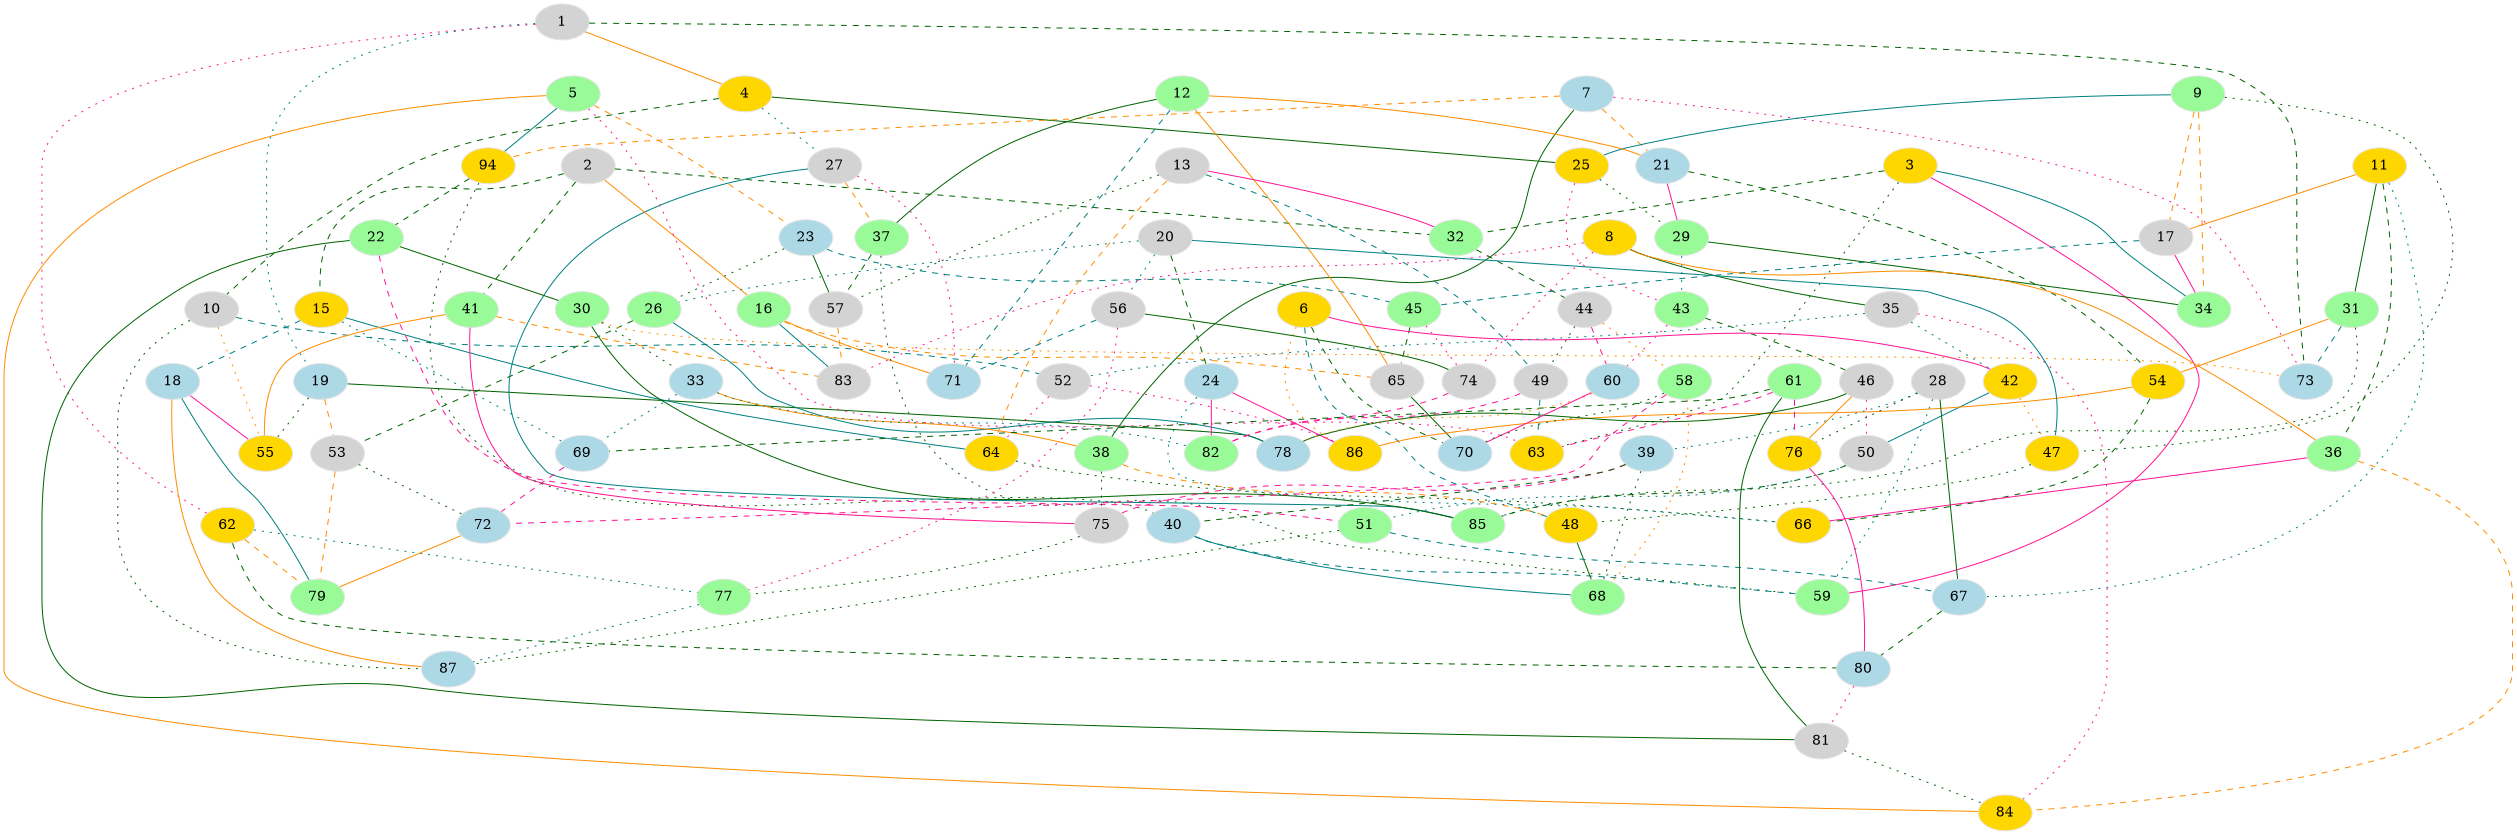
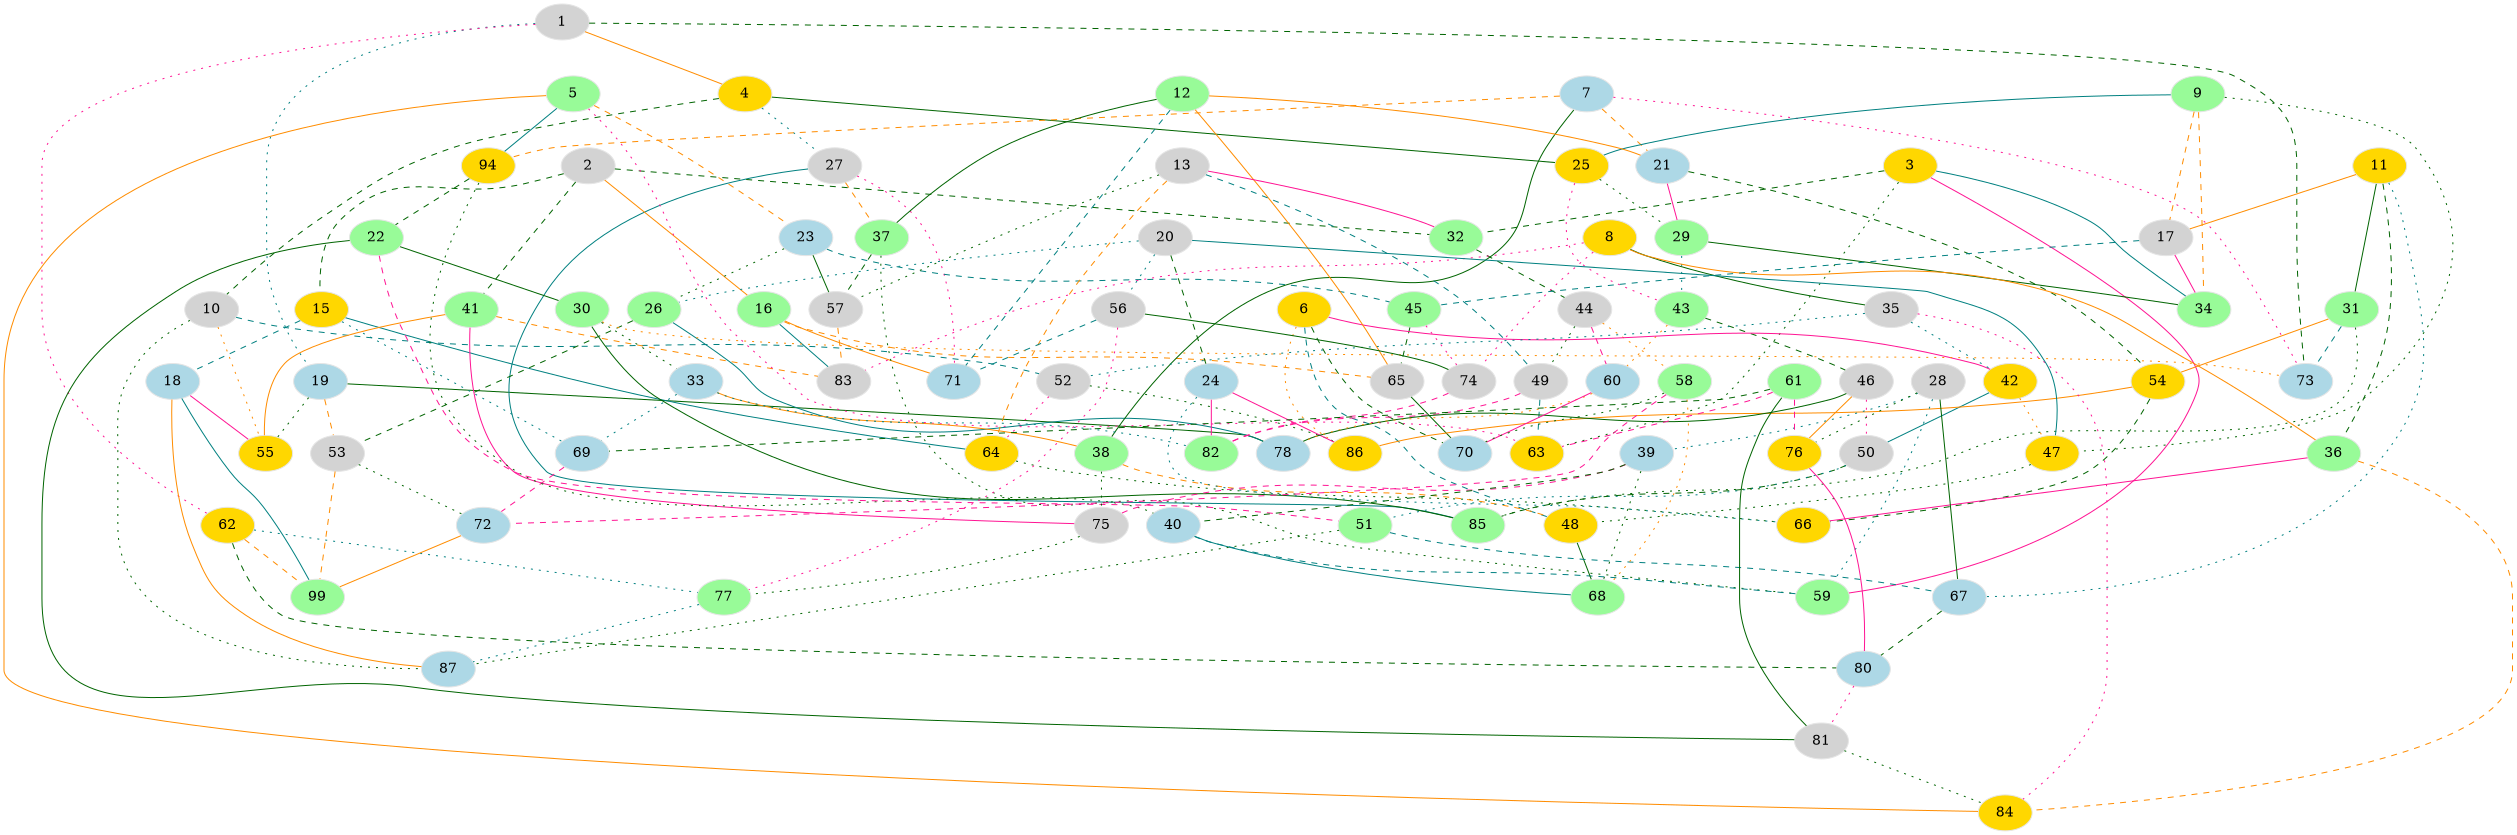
edge "43" -- "60": color deeppink -> darkorange
edge "52" -- "86": color deeppink -> darkgreen
node "79": label "79" -> "99"
